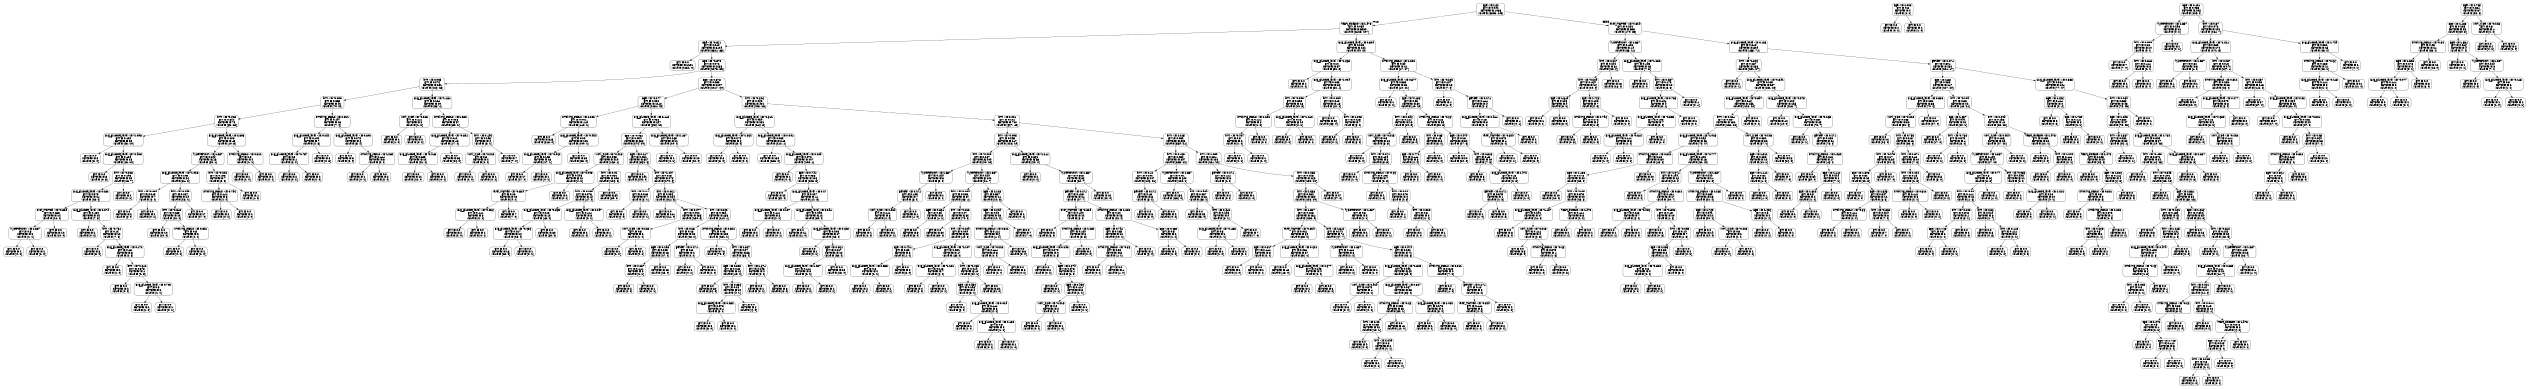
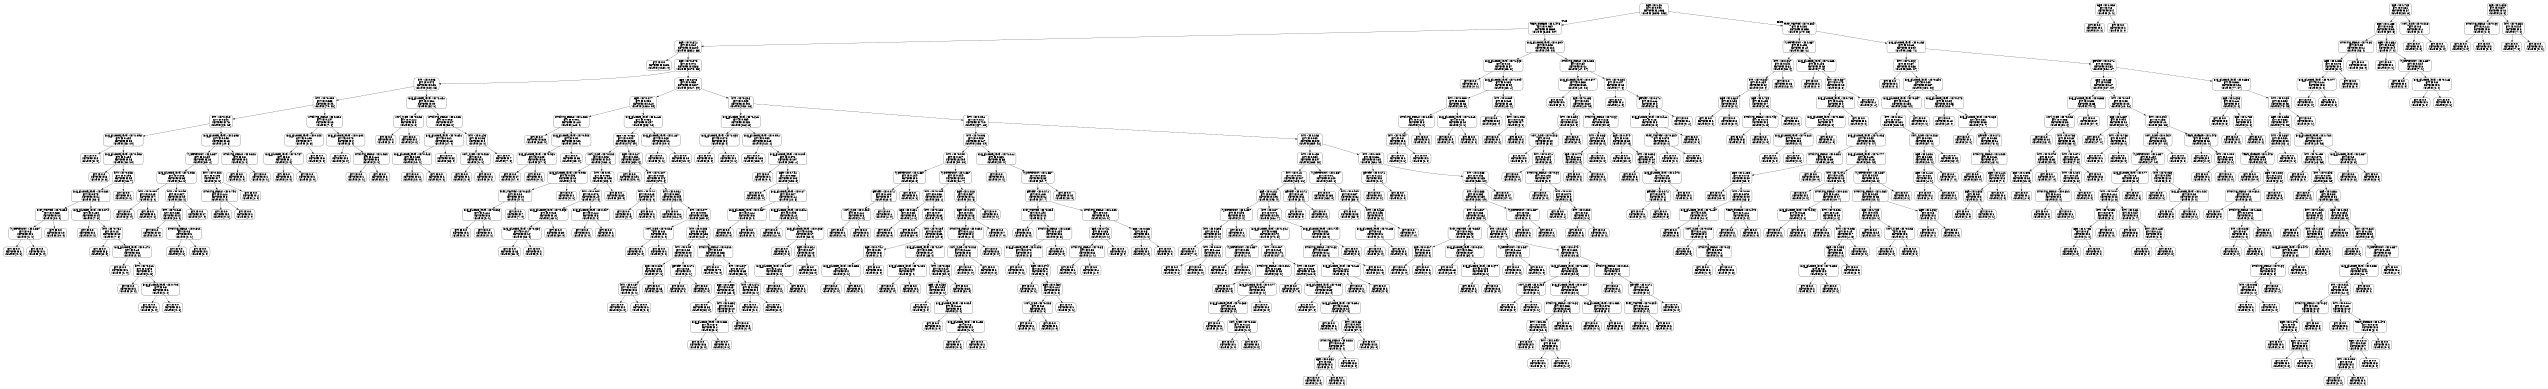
edge "bmi <= 0.41 gini = 0.101 samples = 207 value = [196, 11]" -> "age <= 0.424 gini = 0.085 samples = 202 value = [193, 9]": added
edge "age <= 1.303 gini = 0.32 samples = 15 value = [12, 3]" -> "age <= 1.395 gini = 0.397 samples = 11 value = [8, 3]": removed
edge "bmi <= 0.064 gini = 0.036 samples = 269 value = [264, 5]" -> "bmi <= 0.263 gini = 0.051 samples = 153 value = [149, 4]": now "bmi <= 0.077 gini = 0.062 samples = 155 value = [150, 5]" -> "bmi <= 0.263 gini = 0.051 samples = 153 value = [149, 4]"
